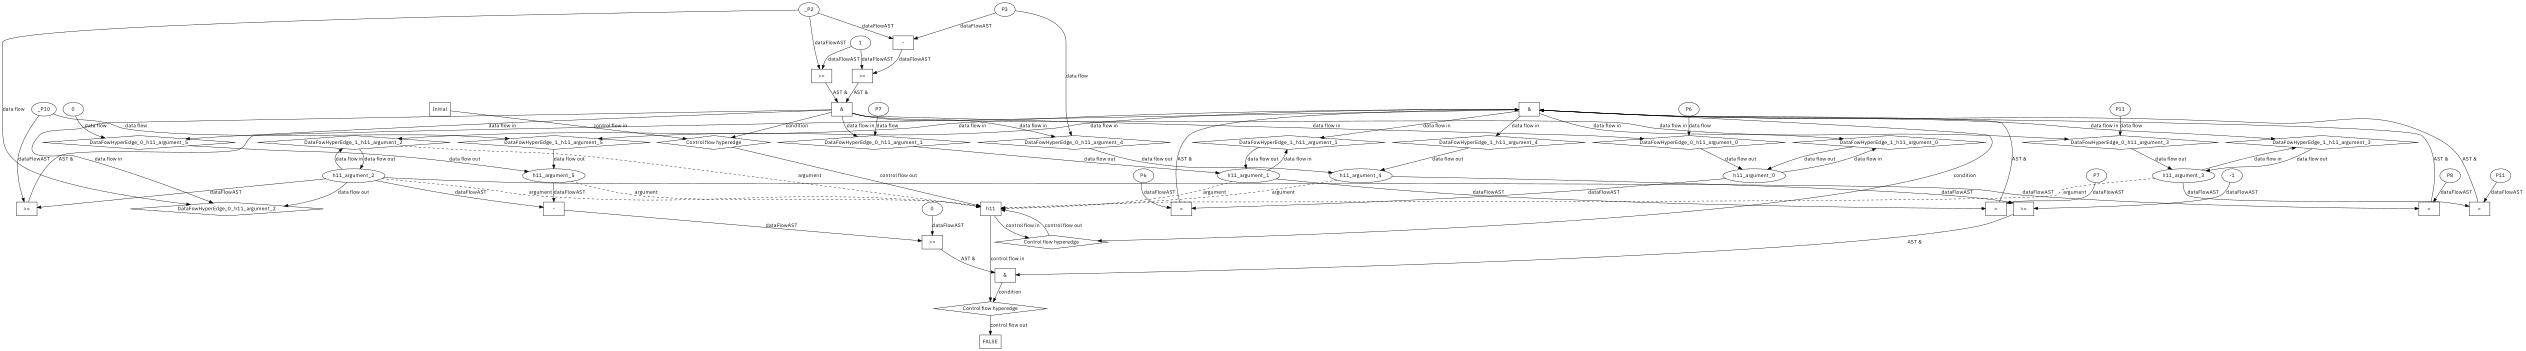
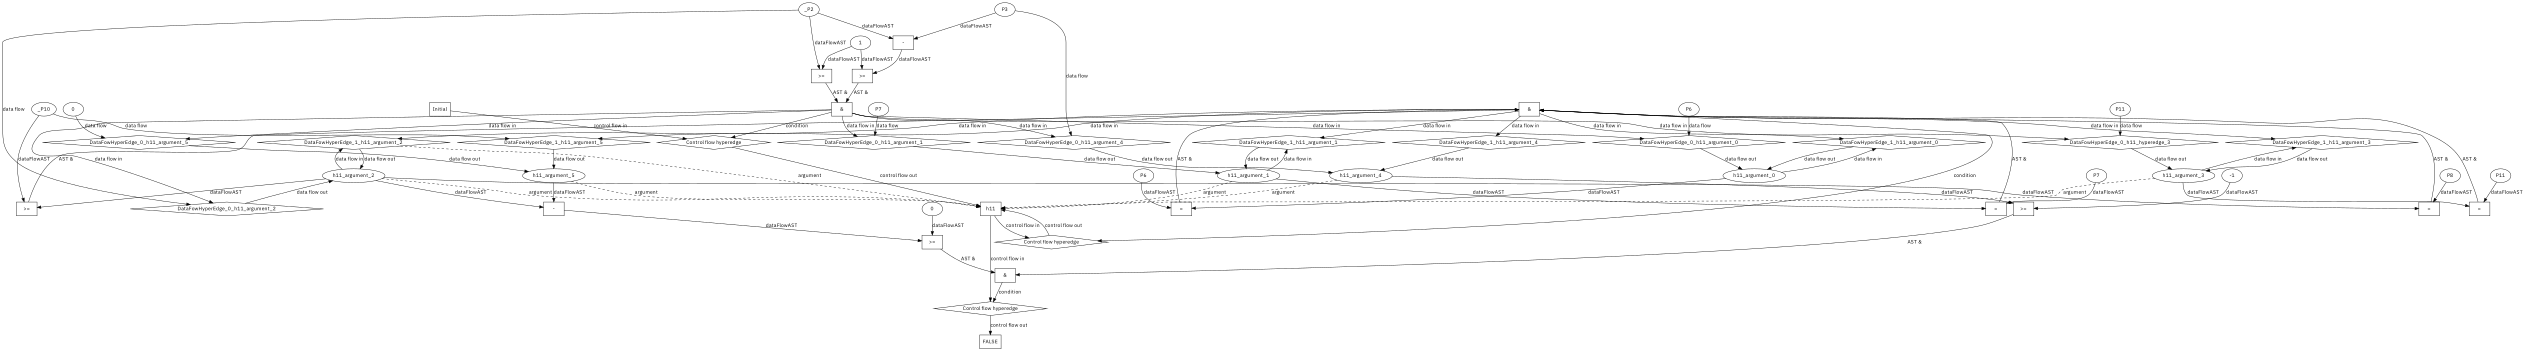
node "DataFowHyperEdge_0_h11_argument_3": label "DataFowHyperEdge_0_h11_argument_3" -> "DataFowHyperEdge_0_h11_hyperedge_3"
edge "h11_argument_2" -> "DataFowHyperEdge_0_h11_argument_2": reversed
